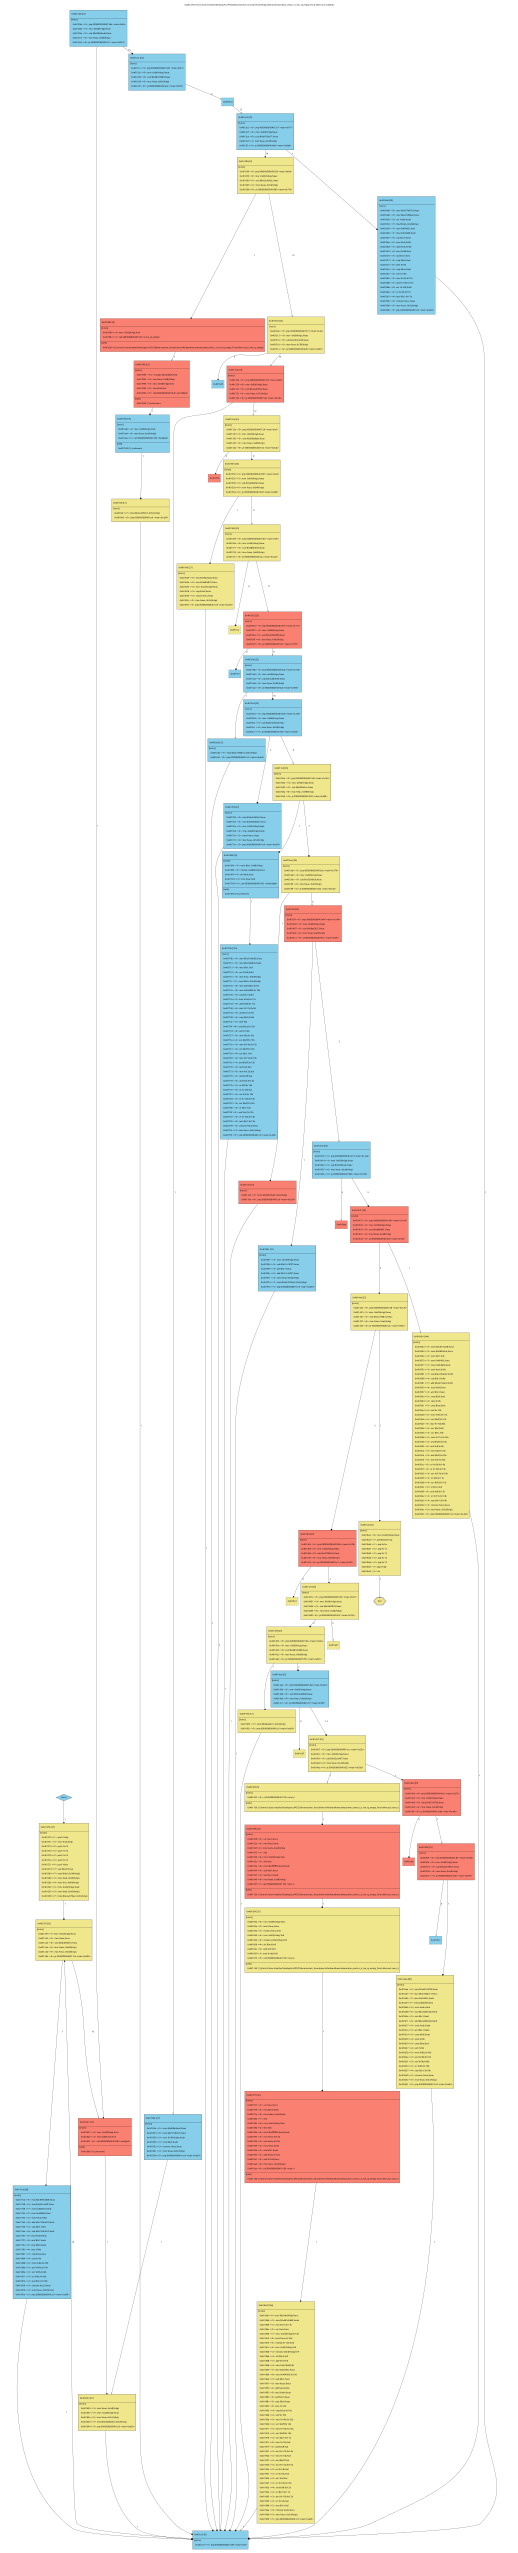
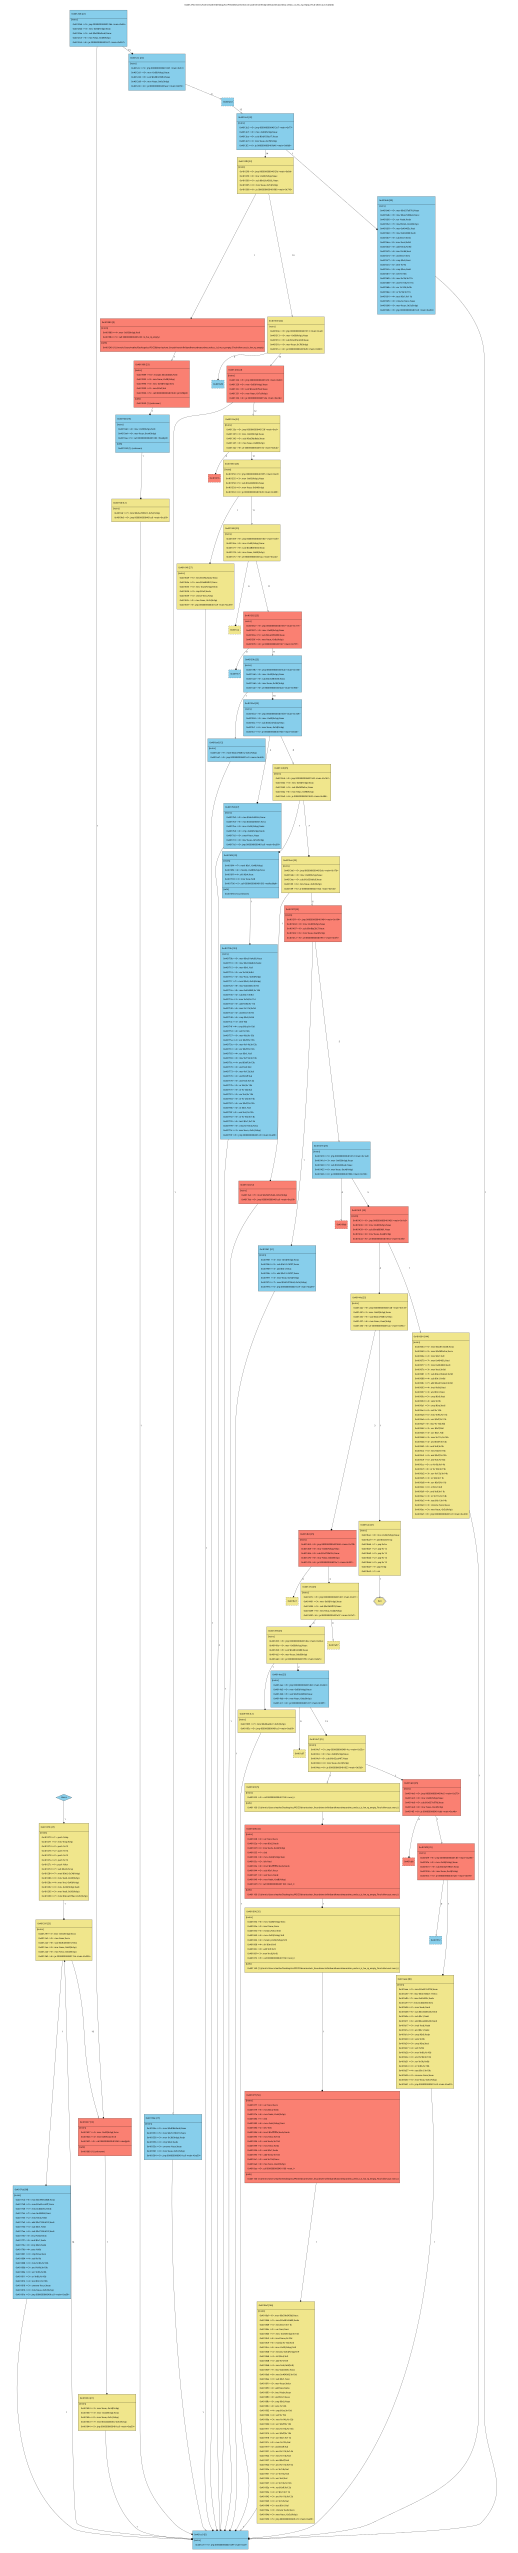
edge "0x40154e [27]" -> "0x401634 [21]": now "0x40154e [27]" -> "0x401cc9 [5]"
